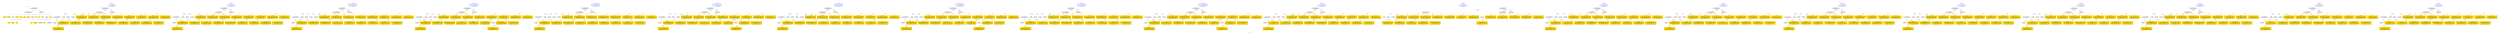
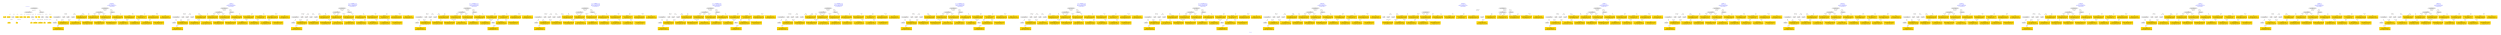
node "deathDate": removed
node "sitterDeathDate": fillcolor lightgray -> gold
node "Classification": fillcolor lightgray -> gold
